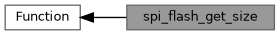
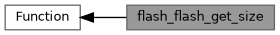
node "spi_flash_get_size": label "spi_flash_get_size" -> "flash_flash_get_size"
